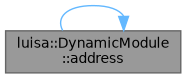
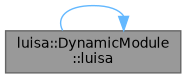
node "luisa::DynamicModule ::address": label "luisa::DynamicModule ::address" -> "luisa::DynamicModule ::luisa"
